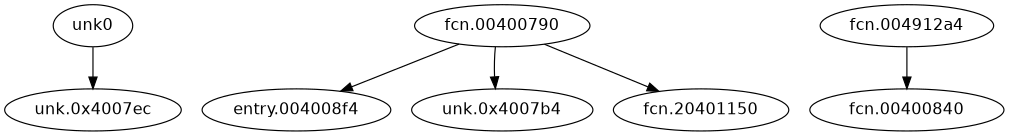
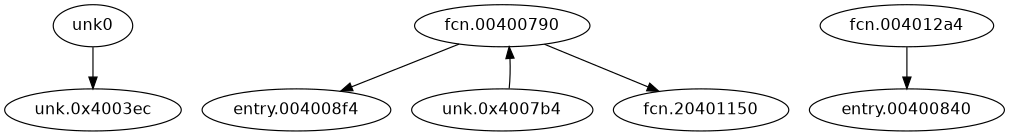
node "fcn.004912a4": label "fcn.004912a4" -> "fcn.004012a4"
edge "fcn.00400790" -> "unk.0x4007b4": reversed
node "unk.0x4007ec": label "unk.0x4007ec" -> "unk.0x4003ec"
node "fcn.00400840": label "fcn.00400840" -> "entry.00400840"
